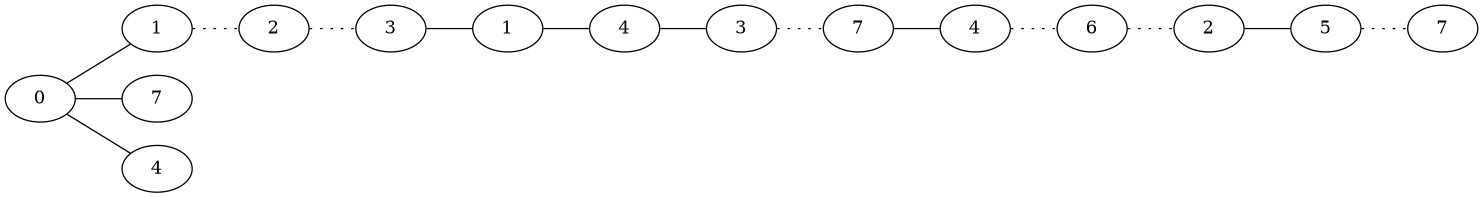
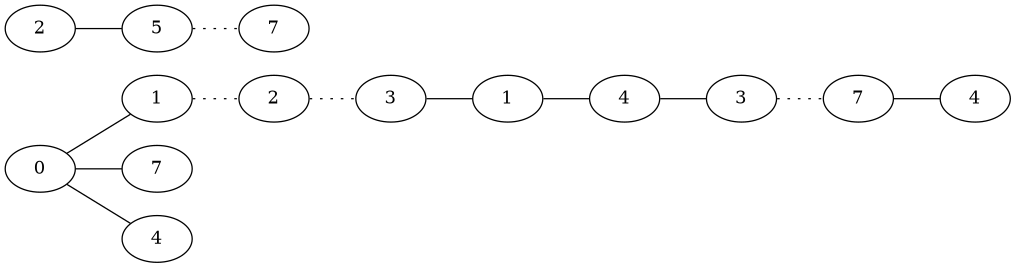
node "6": removed
